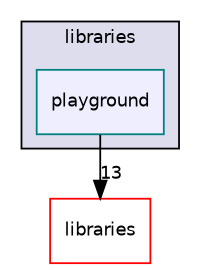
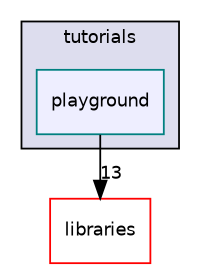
cluster "libraries": label "libraries" -> "tutorials"
